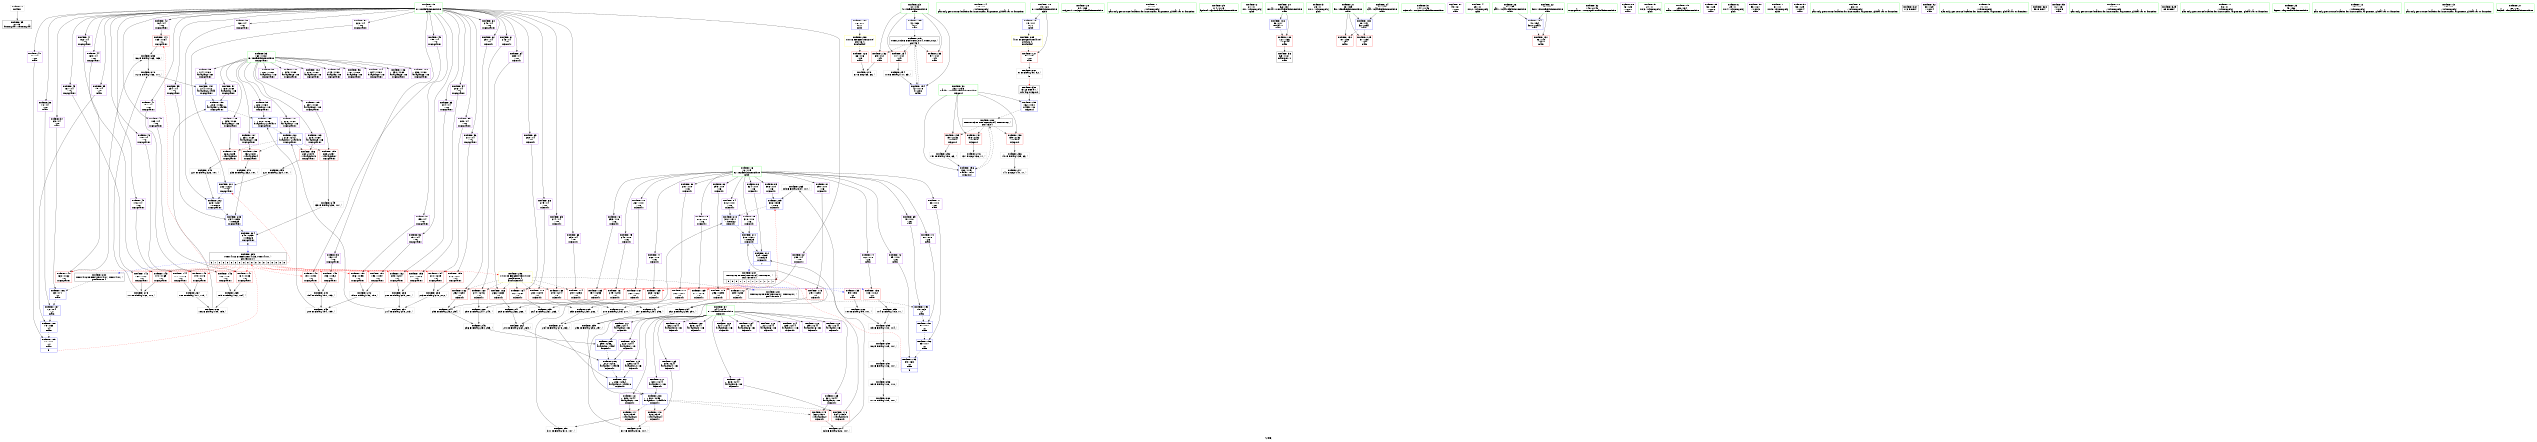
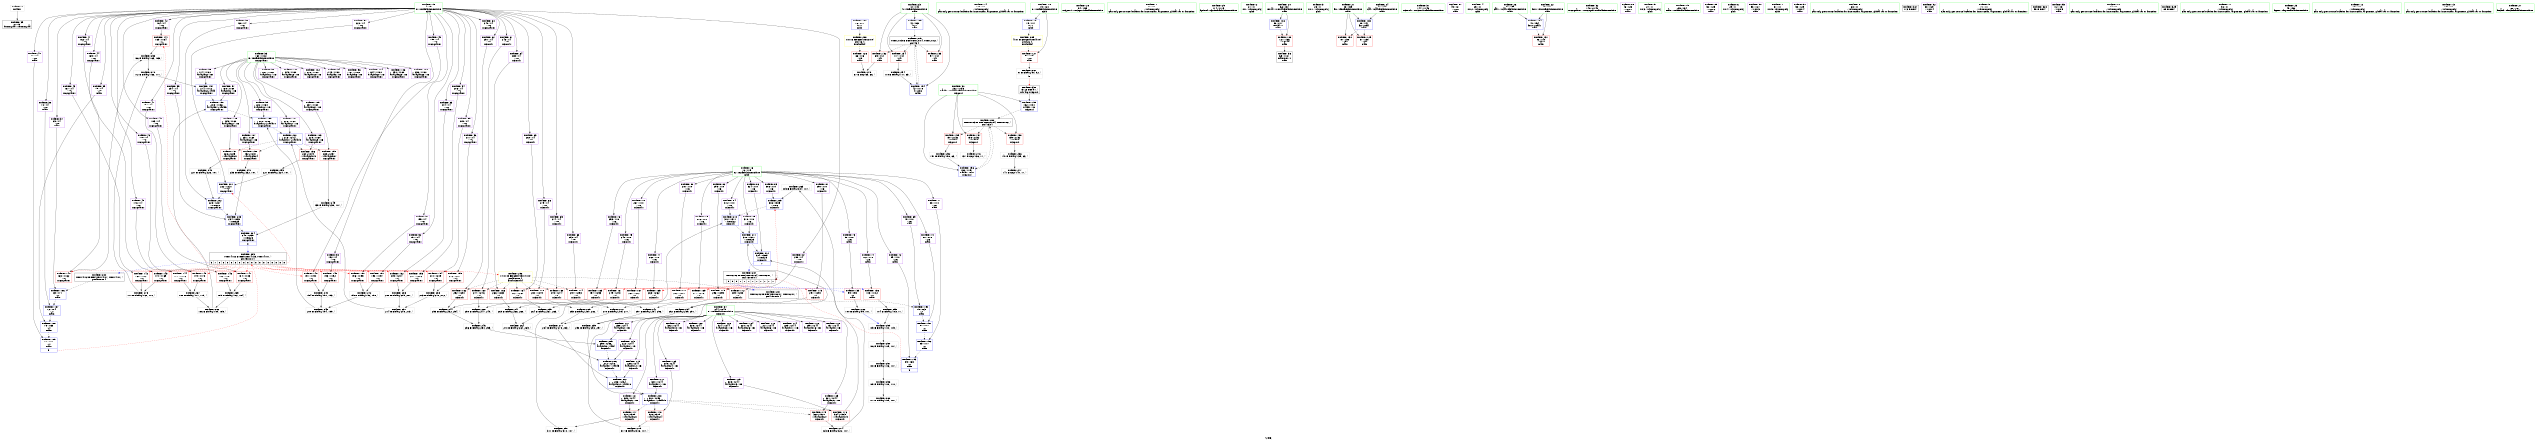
node "NodeID: 73": added
edge "NodeID: 262" -> "NodeID: 259": color black -> blue
node "NodeID: 259": text "105 = Binary(100, 104, )" -> "105 = Binary(100, 109, )"
